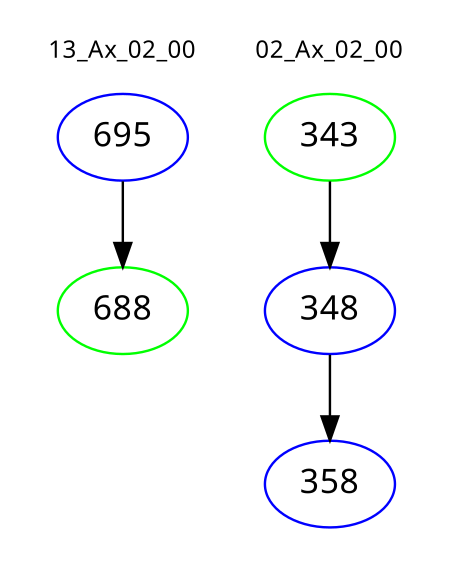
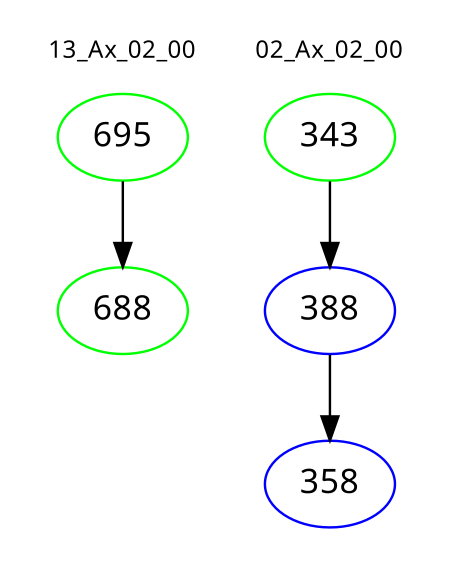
node "695": color blue -> green
node "348": label "348" -> "388"
